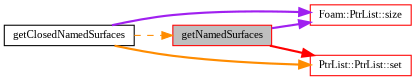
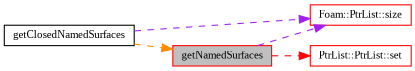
edge "getClosedNamedSurfaces" -> "Foam::PtrList::size": style bold -> dashed
edge "getNamedSurfaces" -> "Foam::PtrList::size": style bold -> dashed
edge "getNamedSurfaces" -> "PtrList::PtrList::set": style bold -> dashed
edge "getClosedNamedSurfaces" -> "PtrList::PtrList::set": removed
